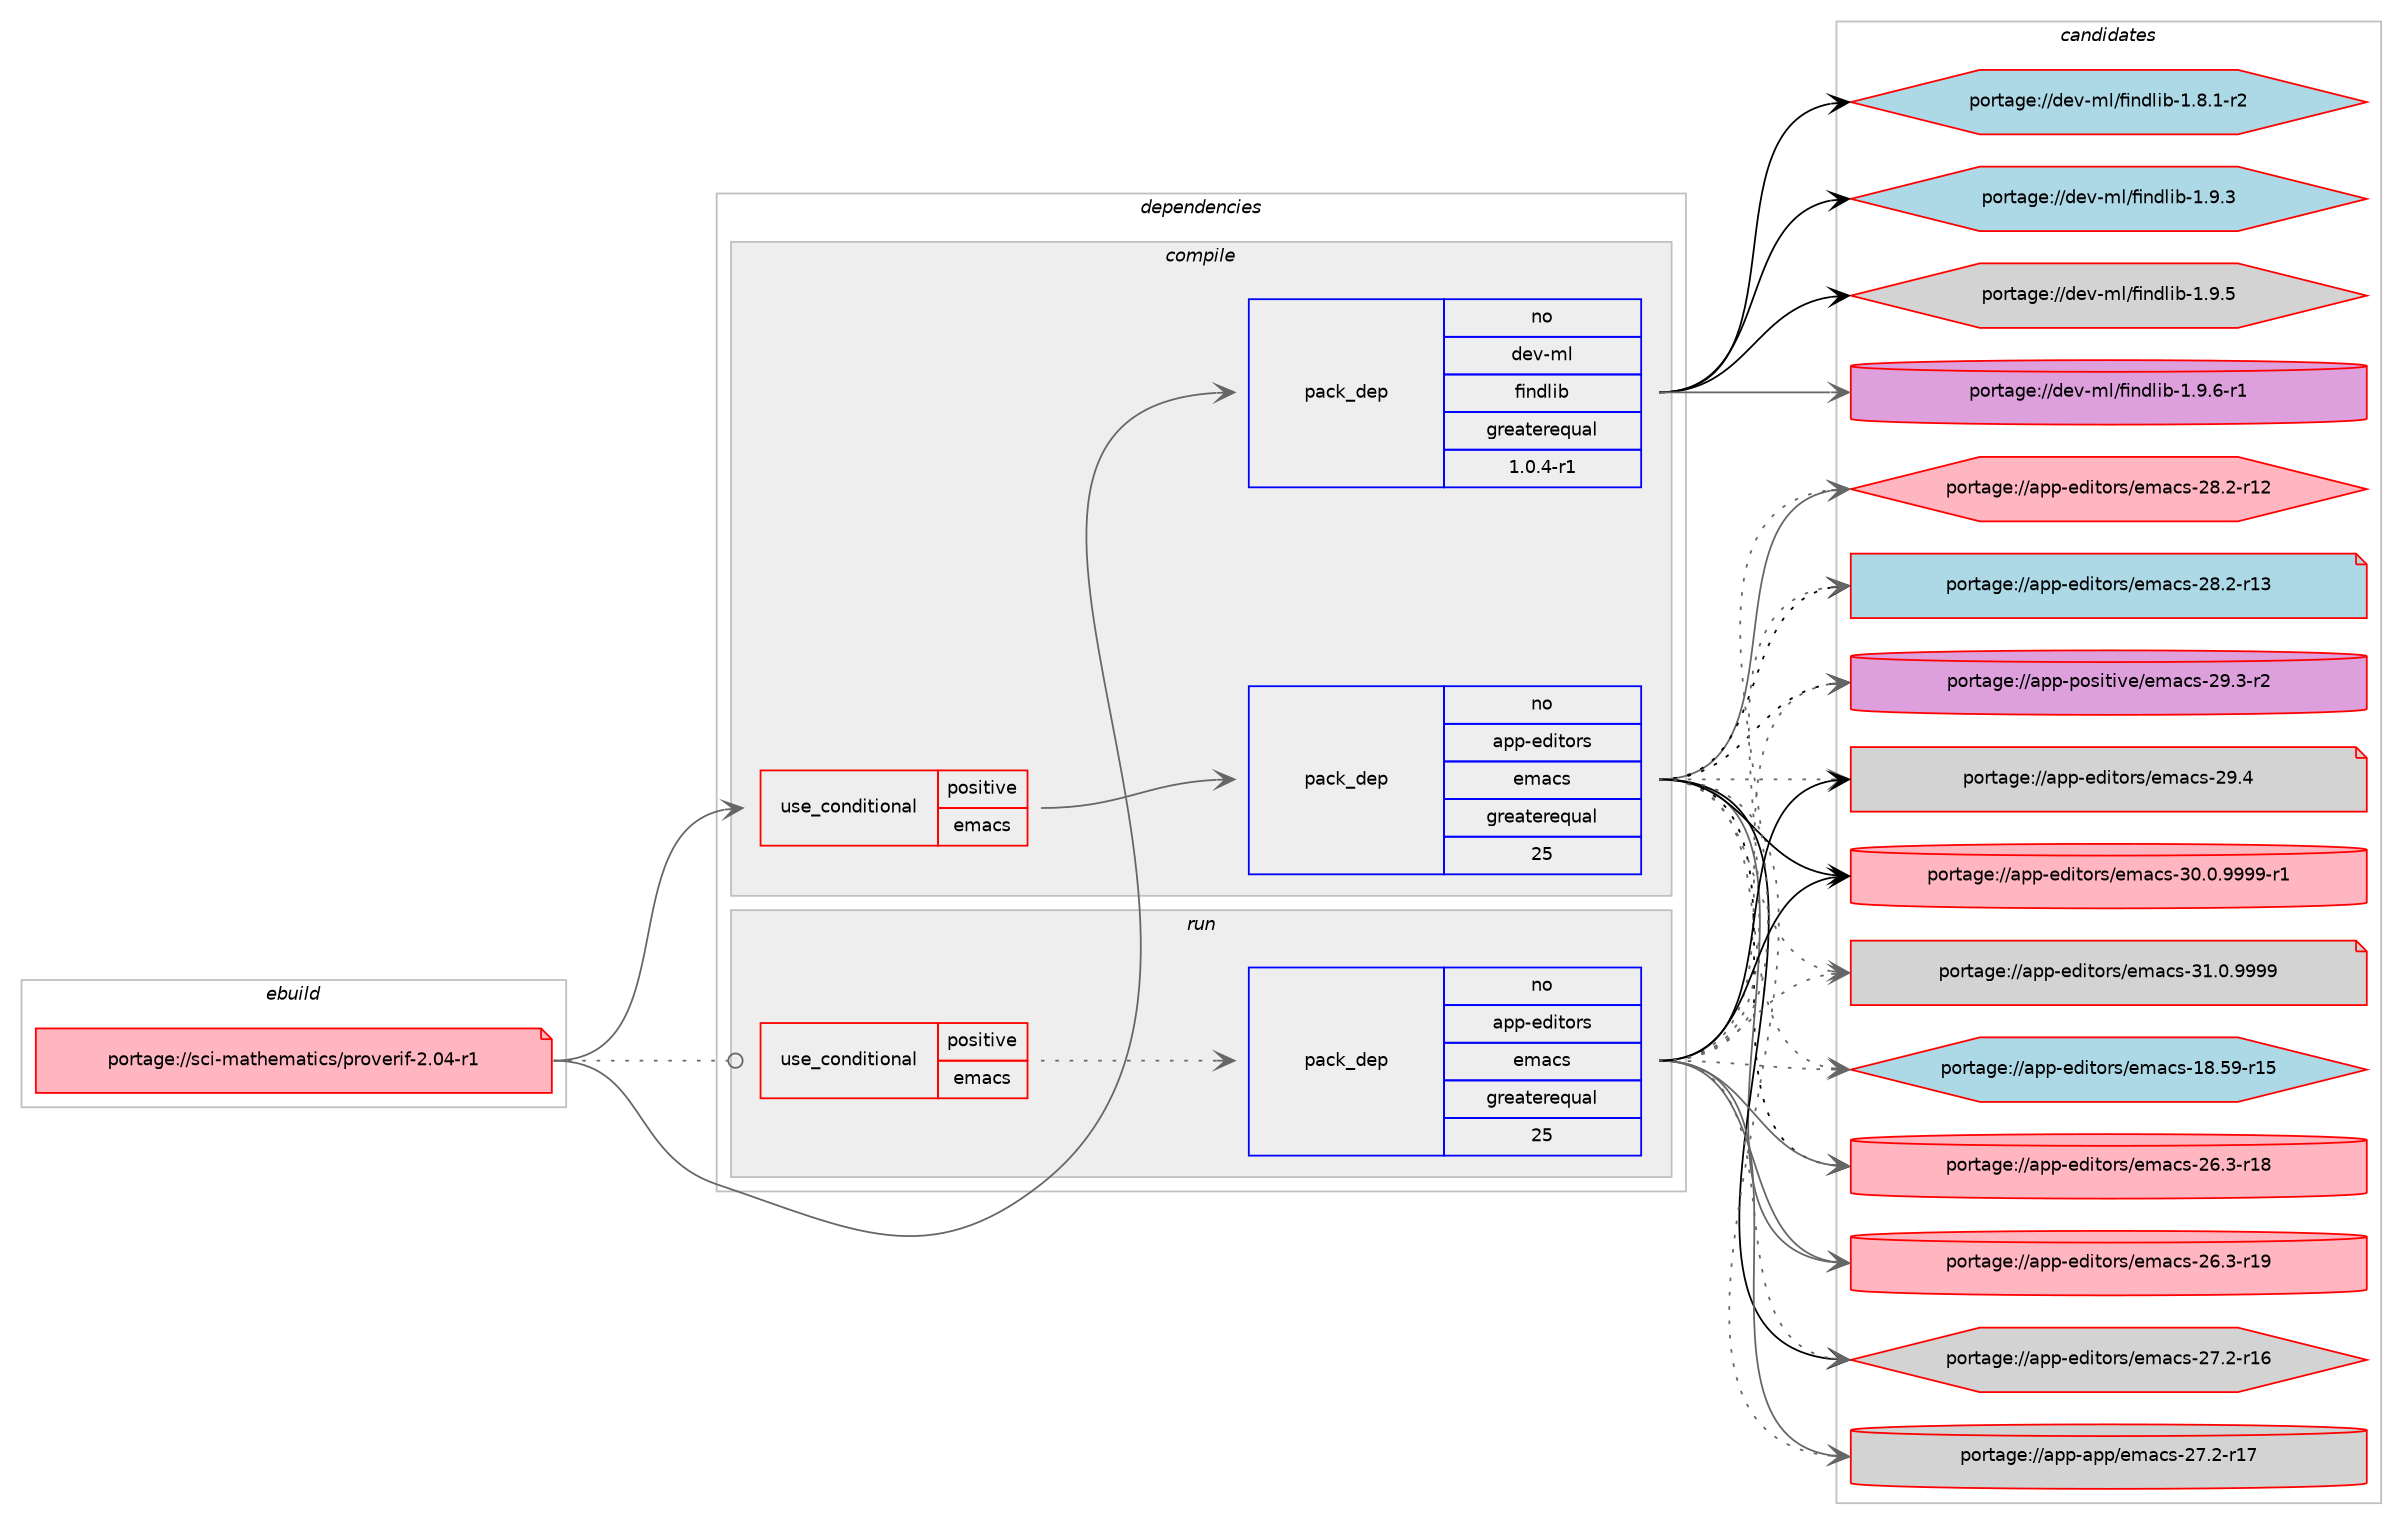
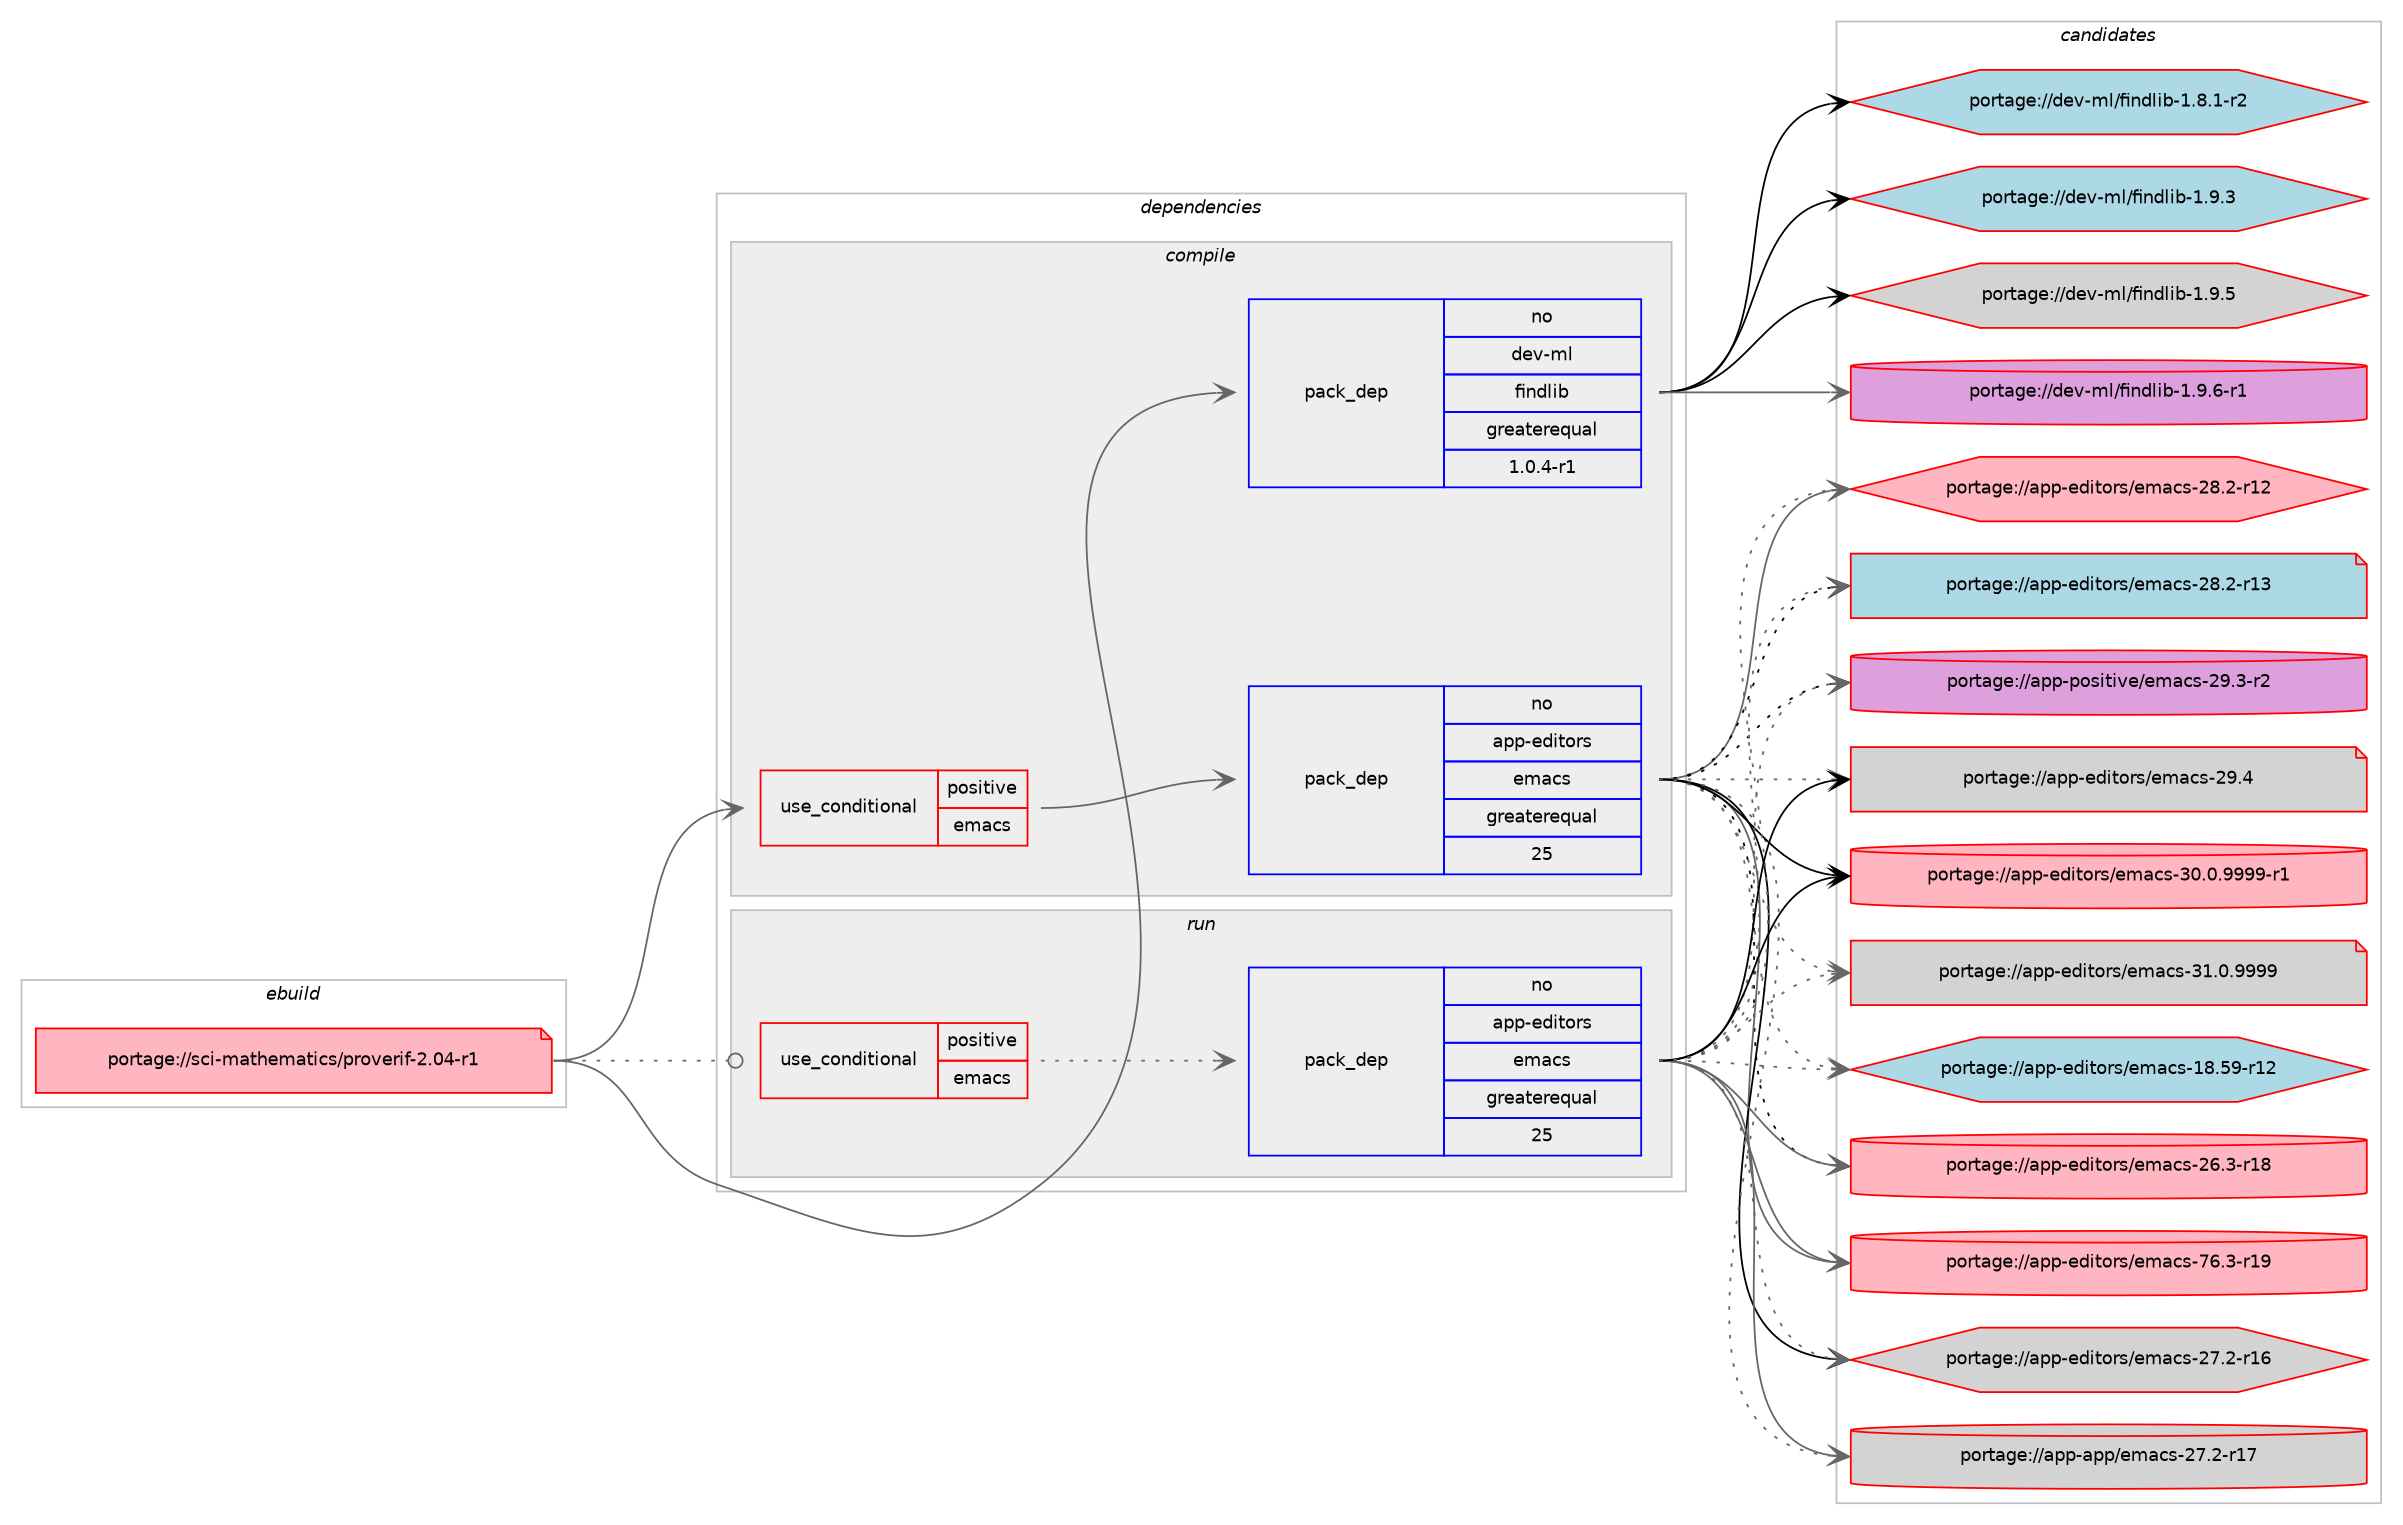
node "portage://app-editors/emacs-18.59-r15": label "portage://app-editors/emacs-18.59-r15" -> "portage://app-editors/emacs-18.59-r12"
node "portage://app-editors/emacs-26.3-r19": label "portage://app-editors/emacs-26.3-r19" -> "portage://app-editors/emacs-76.3-r19"
